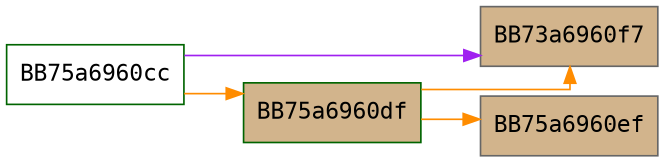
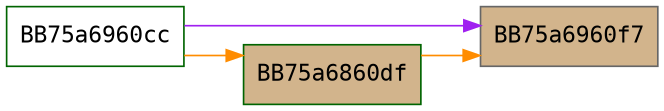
node "BB73a6960f7": label "BB73a6960f7" -> "BB75a6960f7"
node "BB75a6960df": label "BB75a6960df" -> "BB75a6860df"
node "BB75a6960ef": removed
